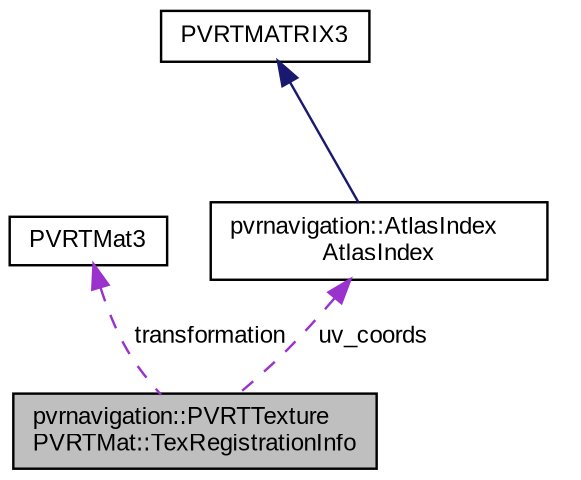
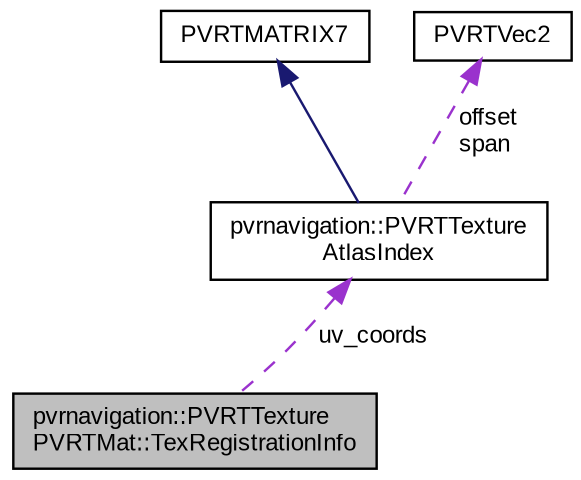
node "PVRTMATRIX3": label "PVRTMATRIX3" -> "PVRTMATRIX7"
node "PVRTVec2": added
node "PVRTMat3": removed
node "pvrnavigation::AtlasIndex AtlasIndex": label "pvrnavigation::AtlasIndex AtlasIndex" -> "pvrnavigation::PVRTTexture AtlasIndex"
